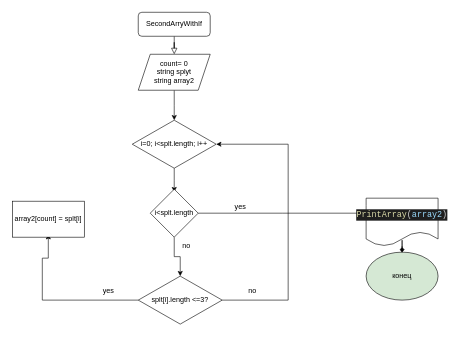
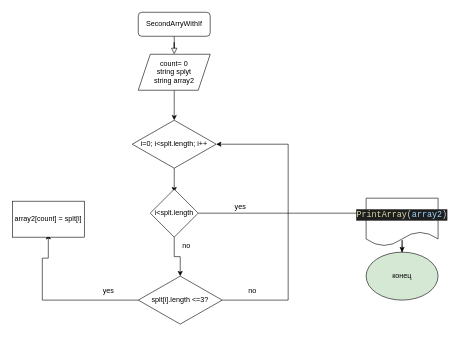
edge "PrintArray(array2)" -> "конец": arrowhead diamond -> classic
